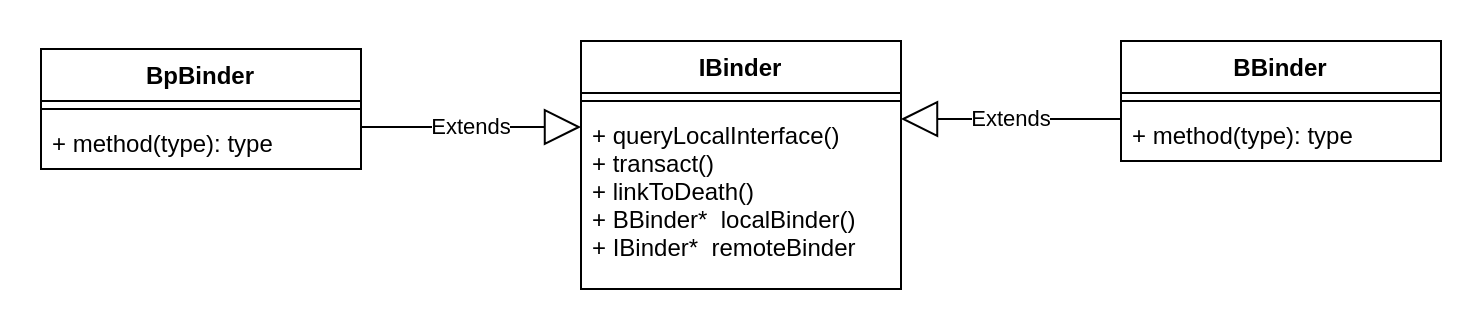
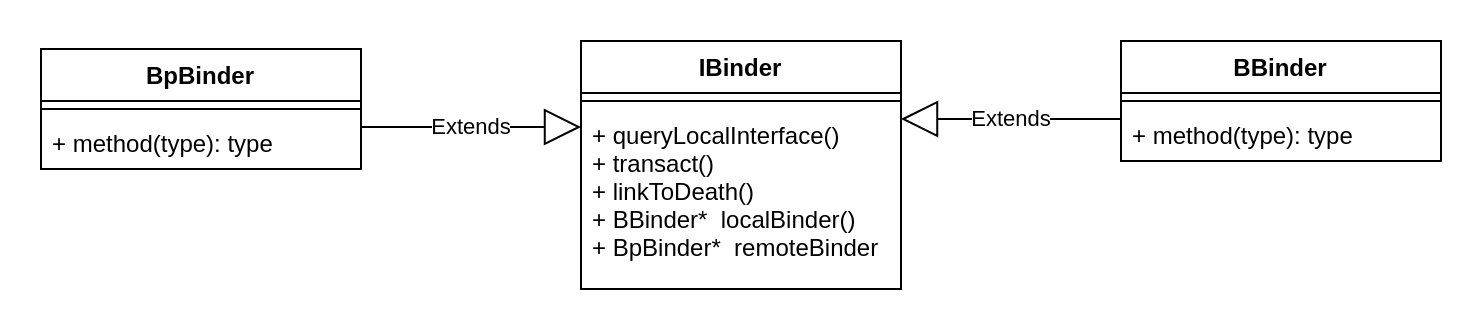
node "+ queryLocalInterface() + transact() + linkToDeath() + BBinder* localBinder() + IBinder* remoteBinder": label "+ queryLocalInterface() + transact() + linkToDeath() + BBinder* localBinder() + IBinder* remoteBinder" -> "+ queryLocalInterface() + transact() + linkToDeath() + BBinder* localBinder() + BpBinder* remoteBinder"
